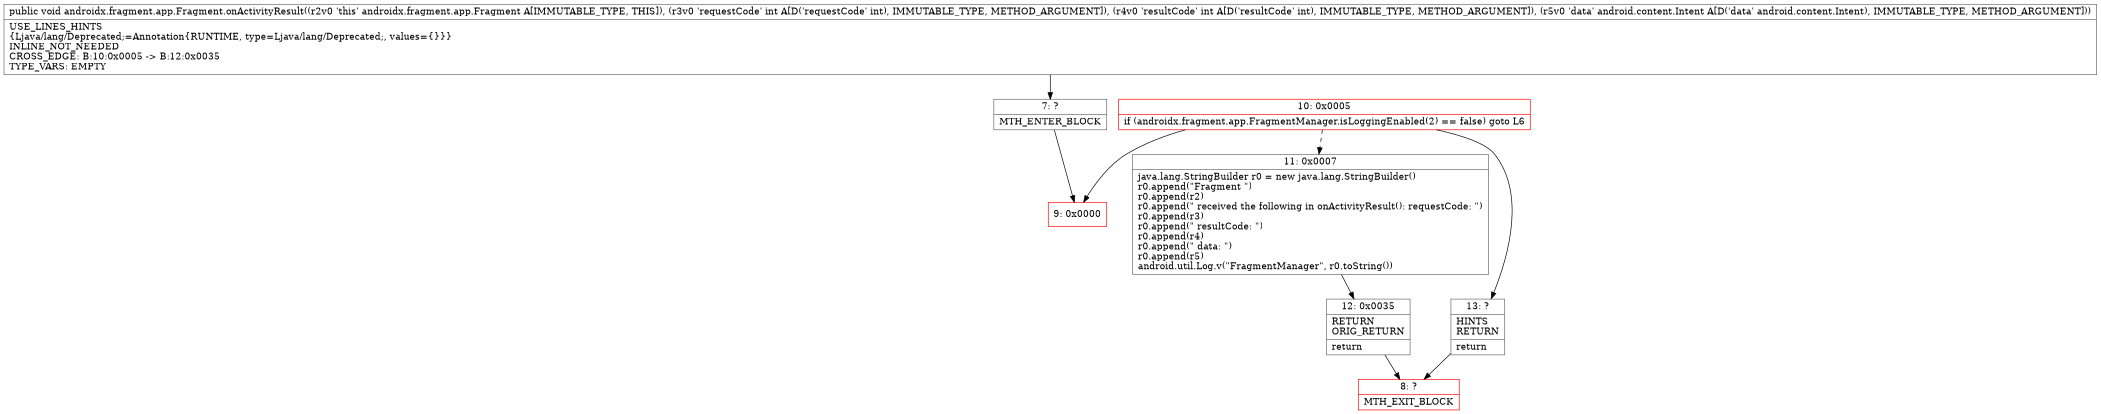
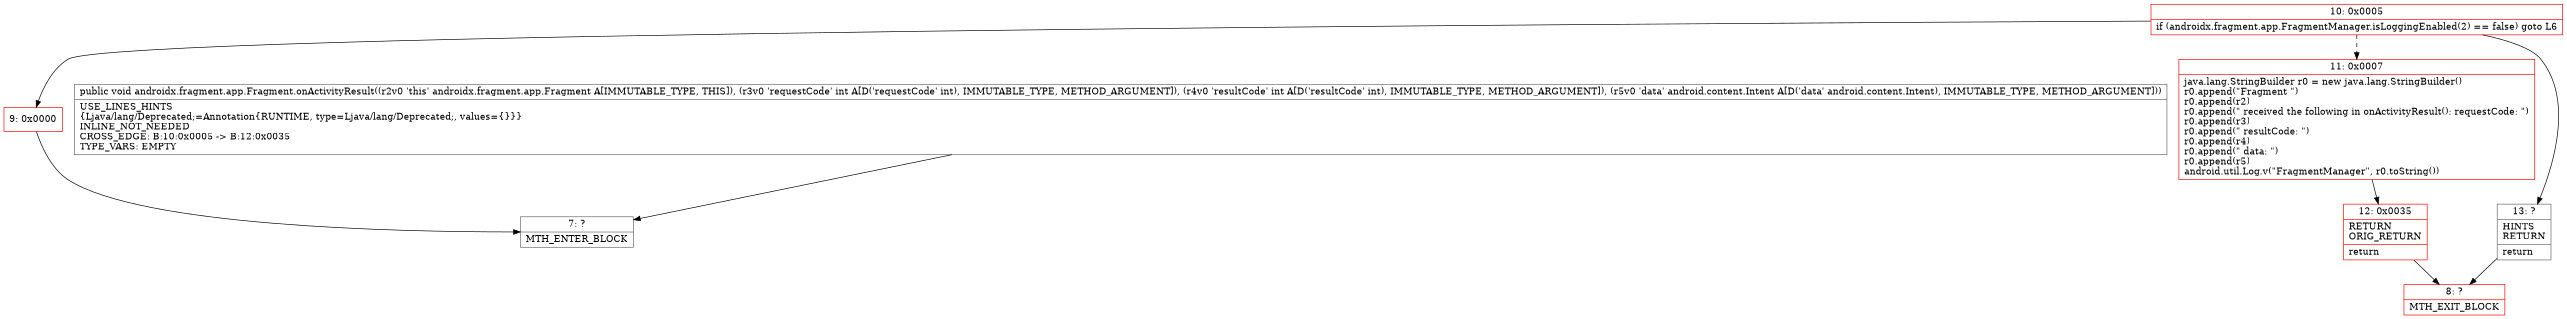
edge "7: ?" -> "9: 0x0000": reversed
node "11: 0x0007": color gray40 -> red
node "12: 0x0035": color gray40 -> red
